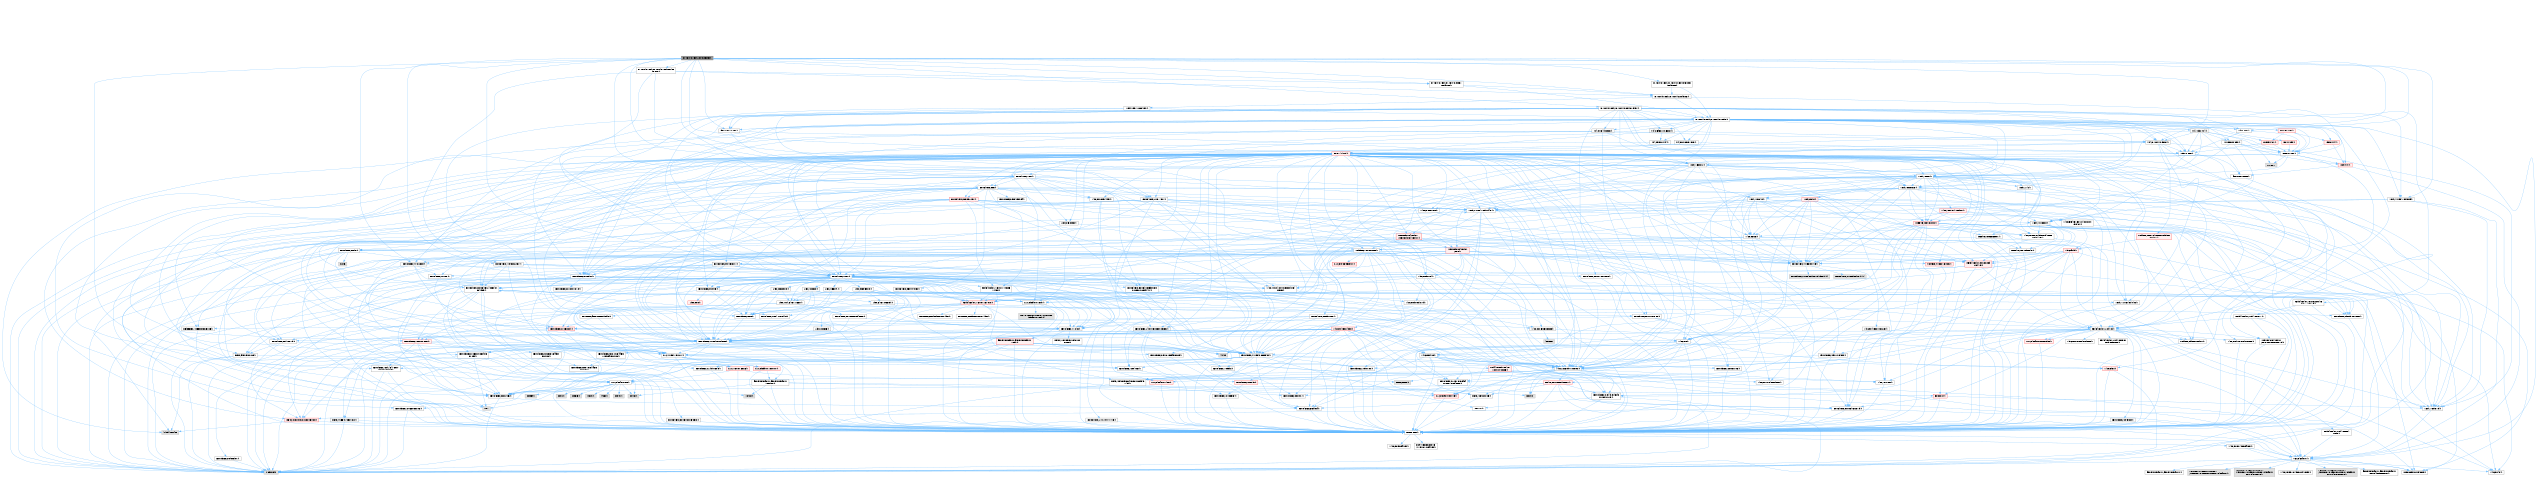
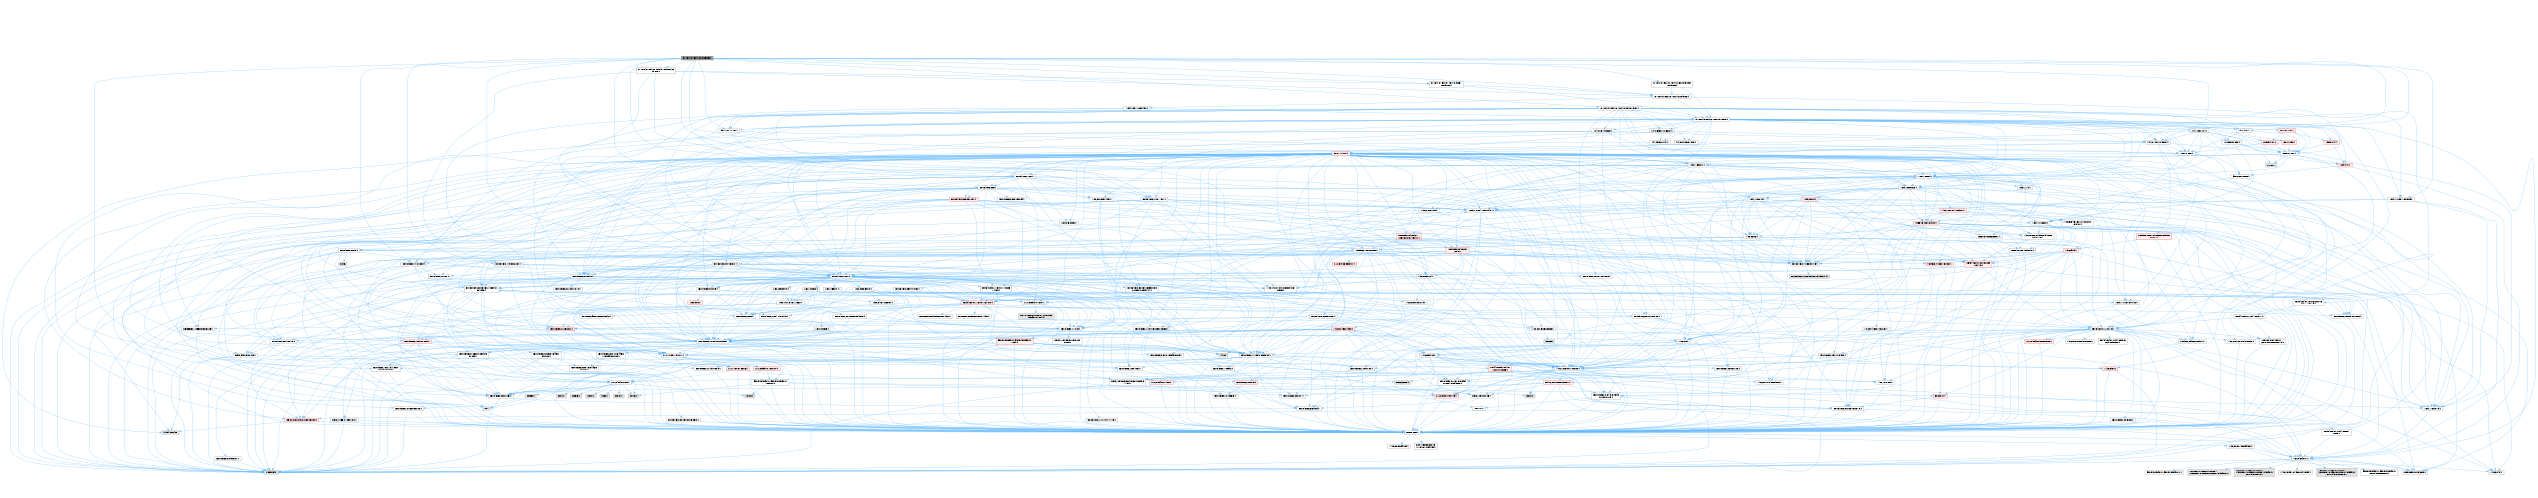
node "Containers/UnrealString.h.inl": removed
edge "Templates/TypeCompatible Bytes.h" -> "new": now "stddef.h" -> "new"
